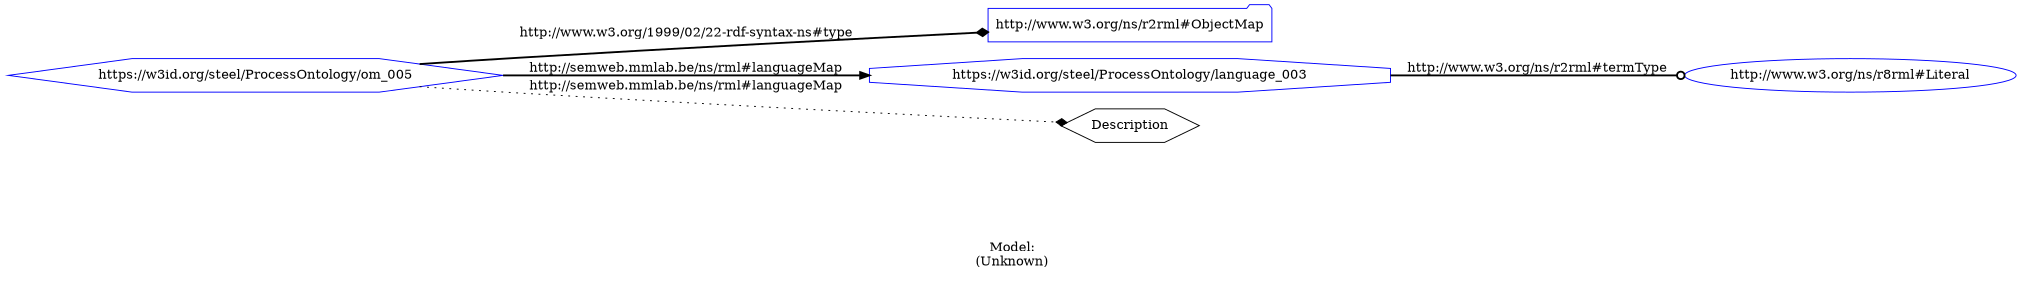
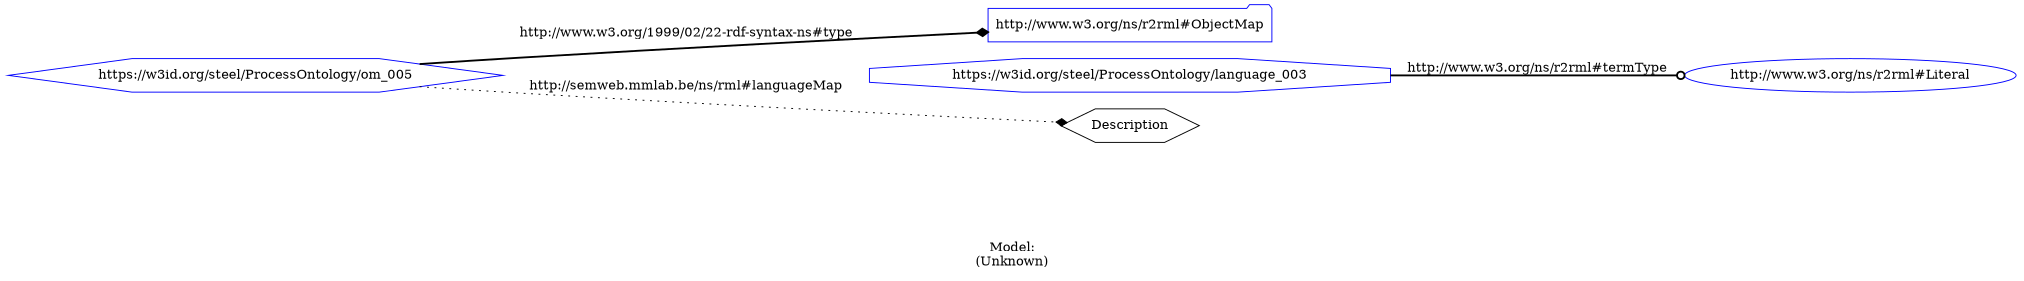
edge "https://w3id.org/steel/ProcessOntology/om_005" -> "https://w3id.org/steel/ProcessOntology/language_003": removed, label "http://semweb.mmlab.be/ns/rml#languageMap"
node "http://www.w3.org/ns/r8rml#Literal": label "http://www.w3.org/ns/r8rml#Literal" -> "http://www.w3.org/ns/r2rml#Literal"
